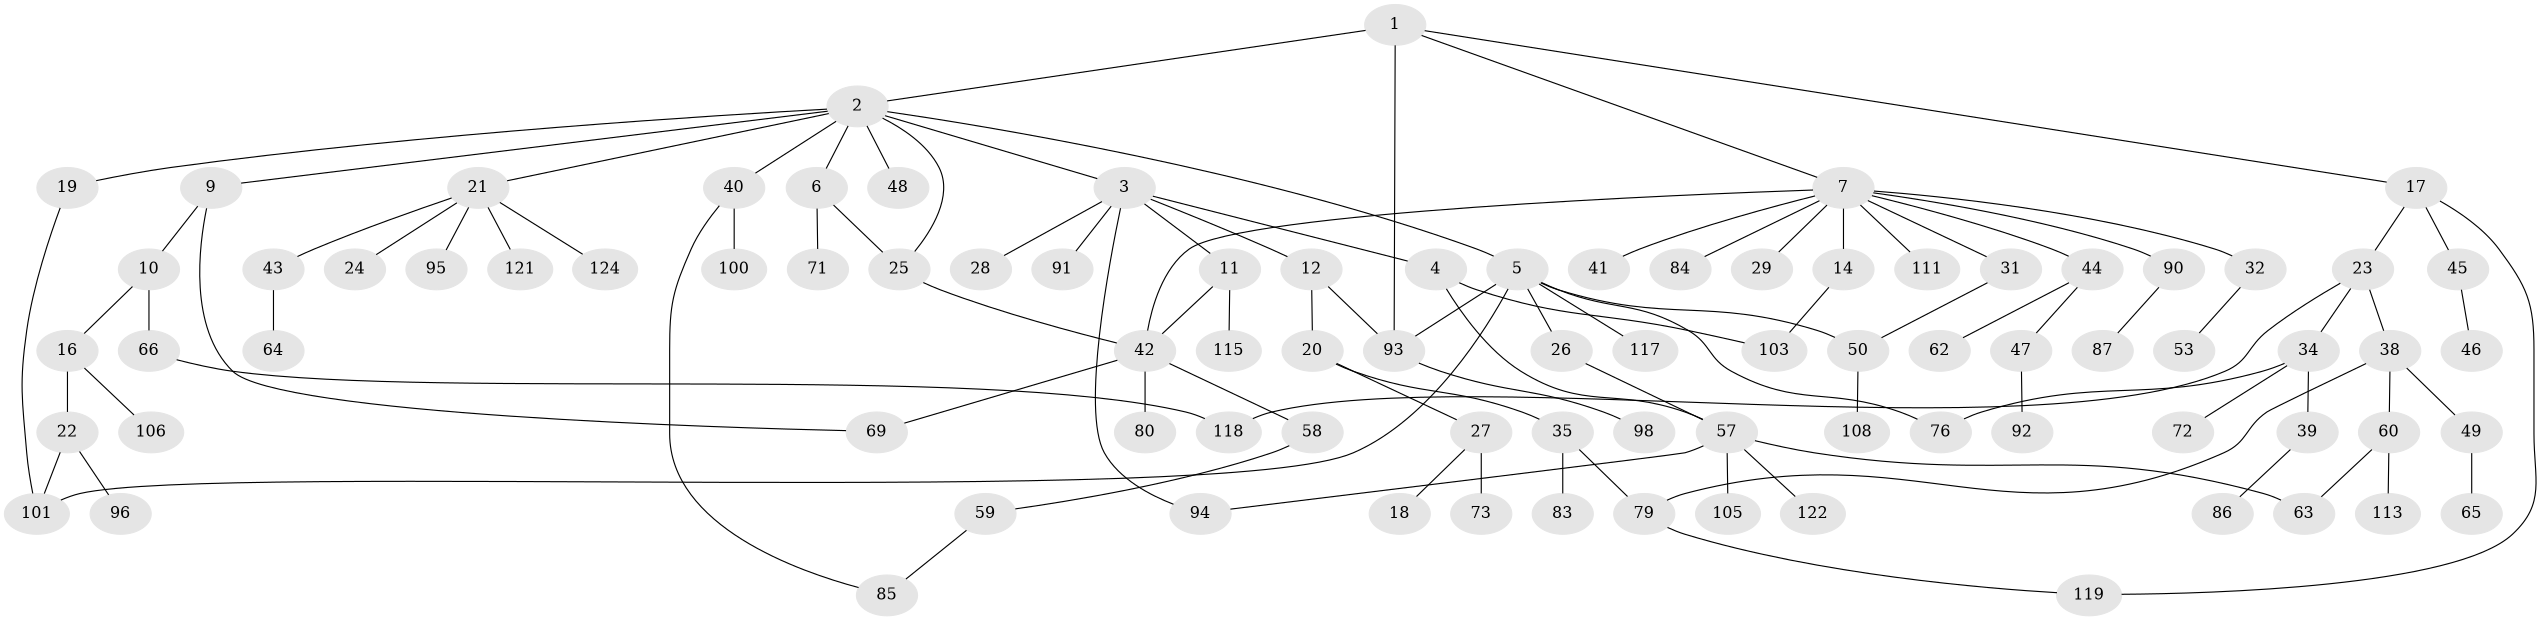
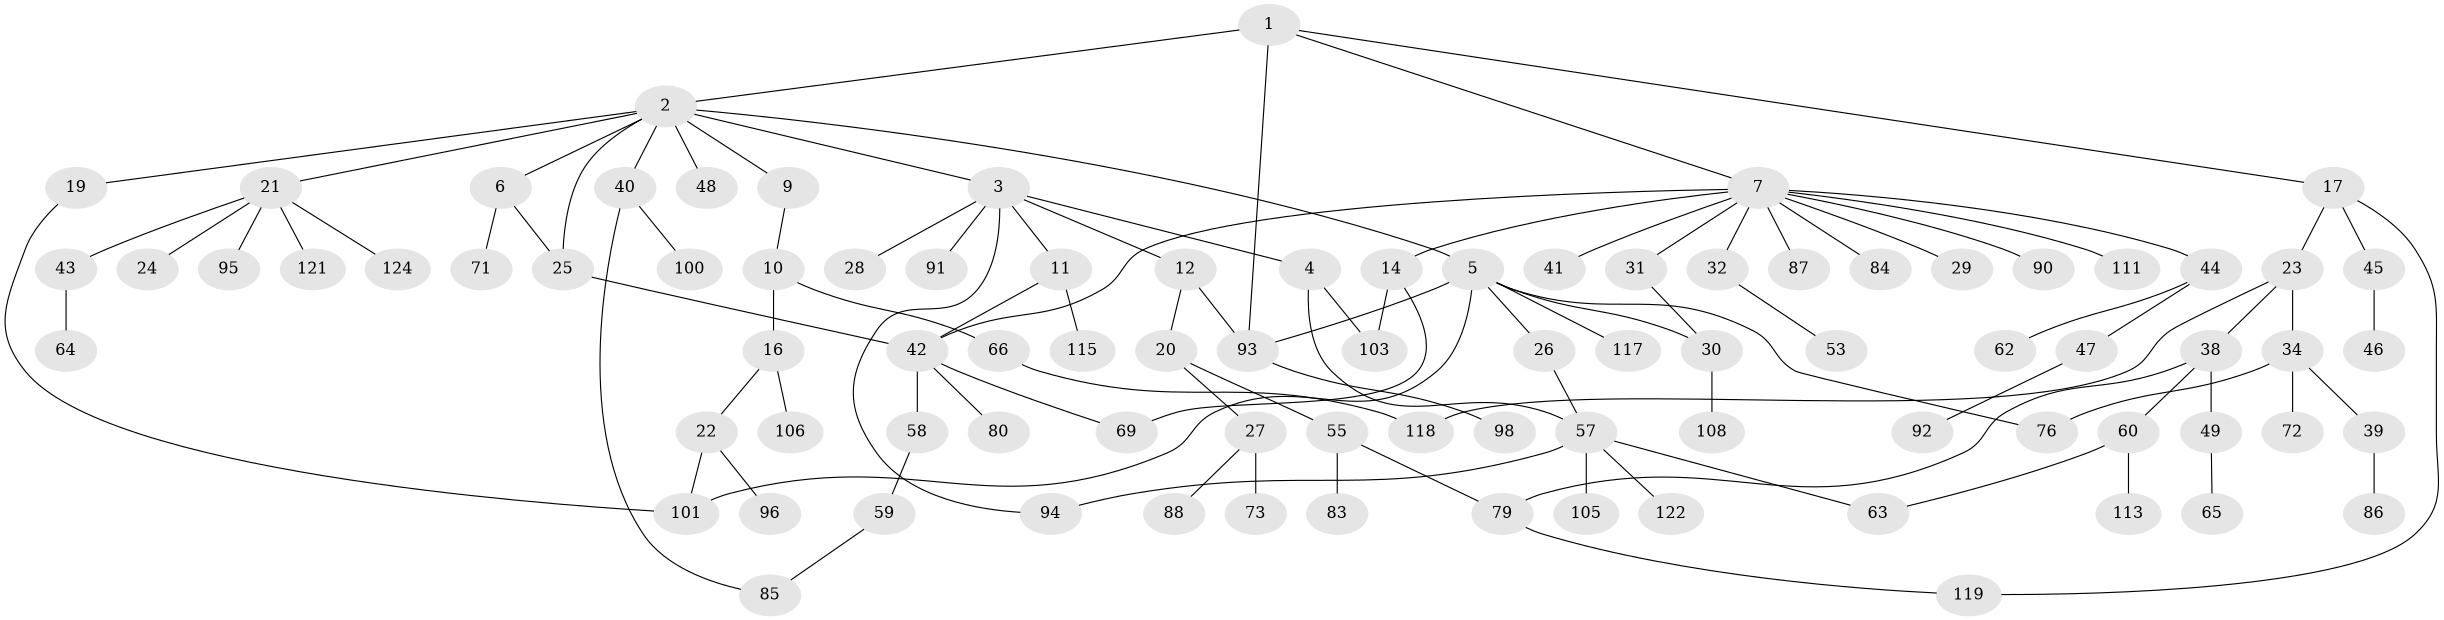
edge "90" -- "87": now "7" -- "87"
node "50": label "50" -> "30"
edge "9" -- "69": now "14" -- "69"
node "35": label "35" -> "55"
node "18": label "18" -> "88"
